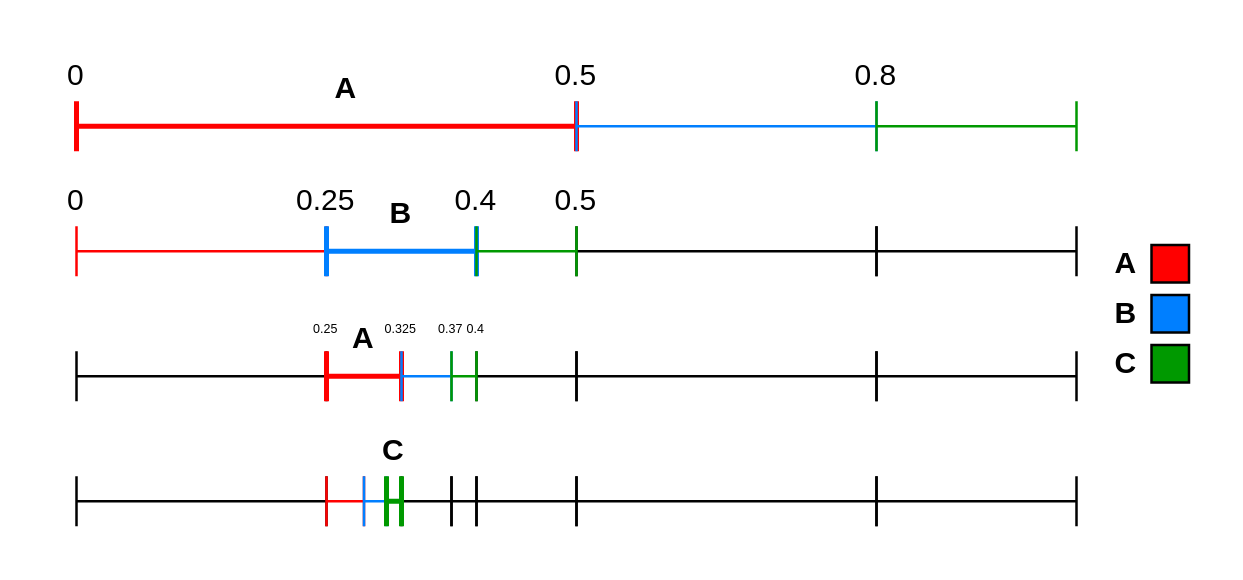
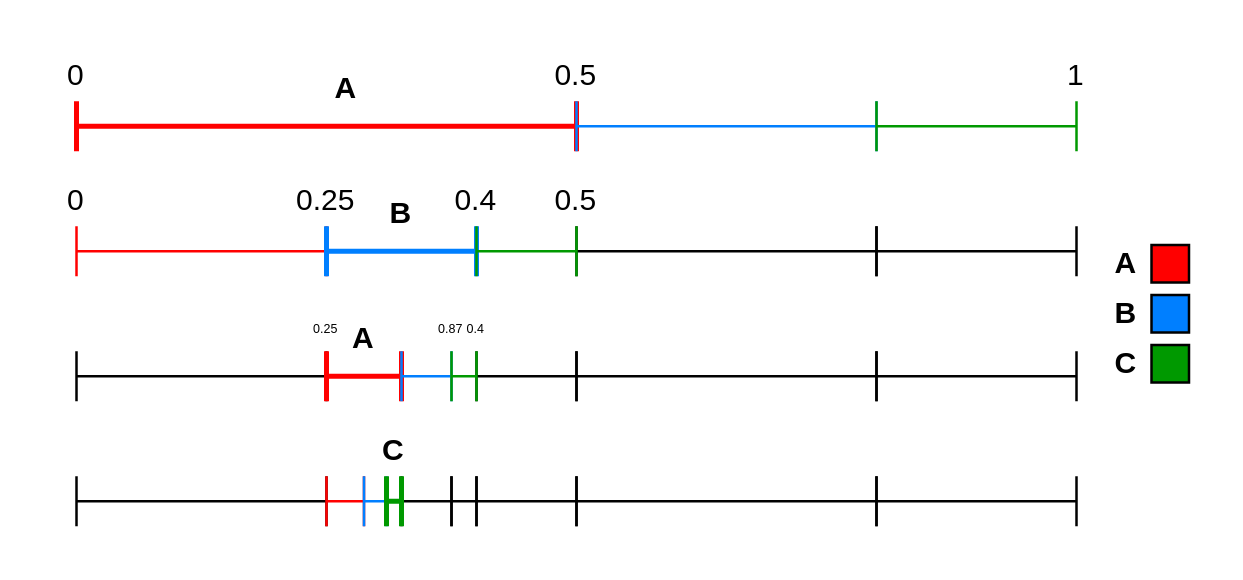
node "0.8": removed
node "1": added
node "0.325": removed
node "0.37": label "0.37" -> "0.87"
